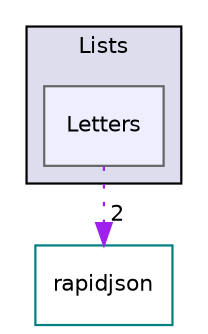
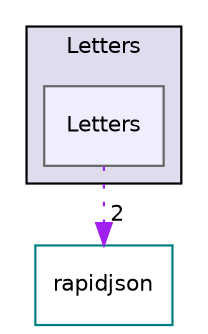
cluster "Lists": label "Lists" -> "Letters"
